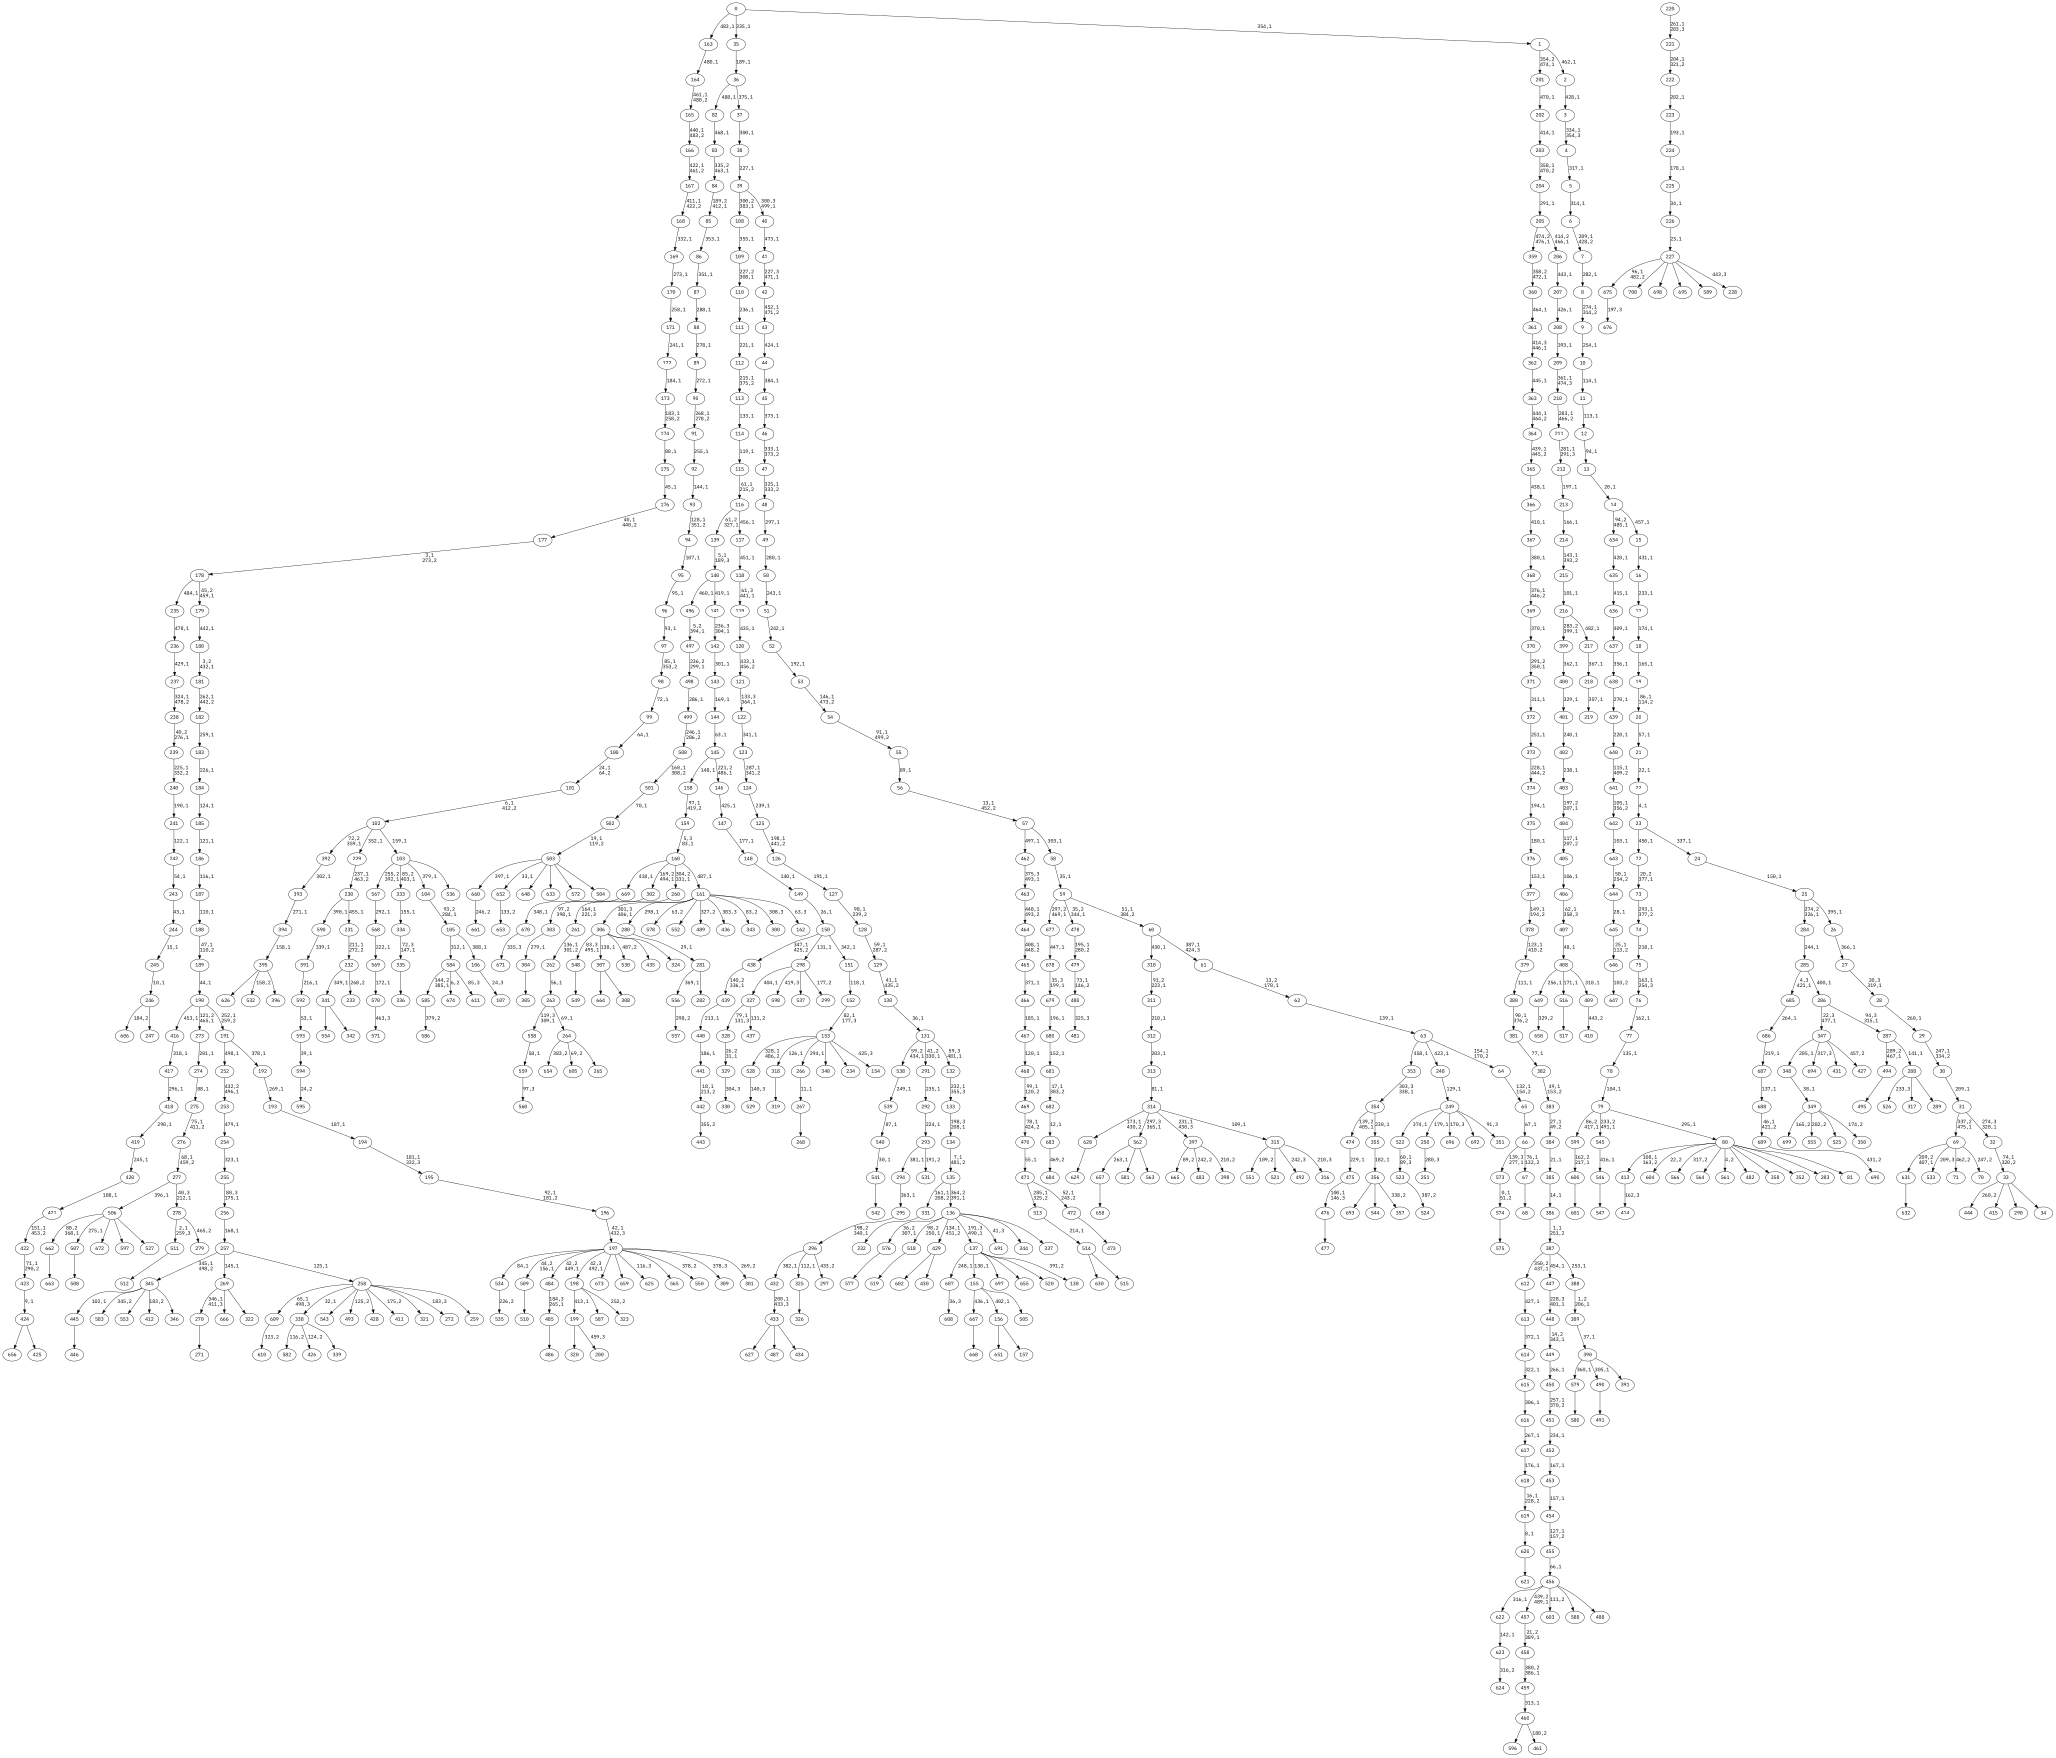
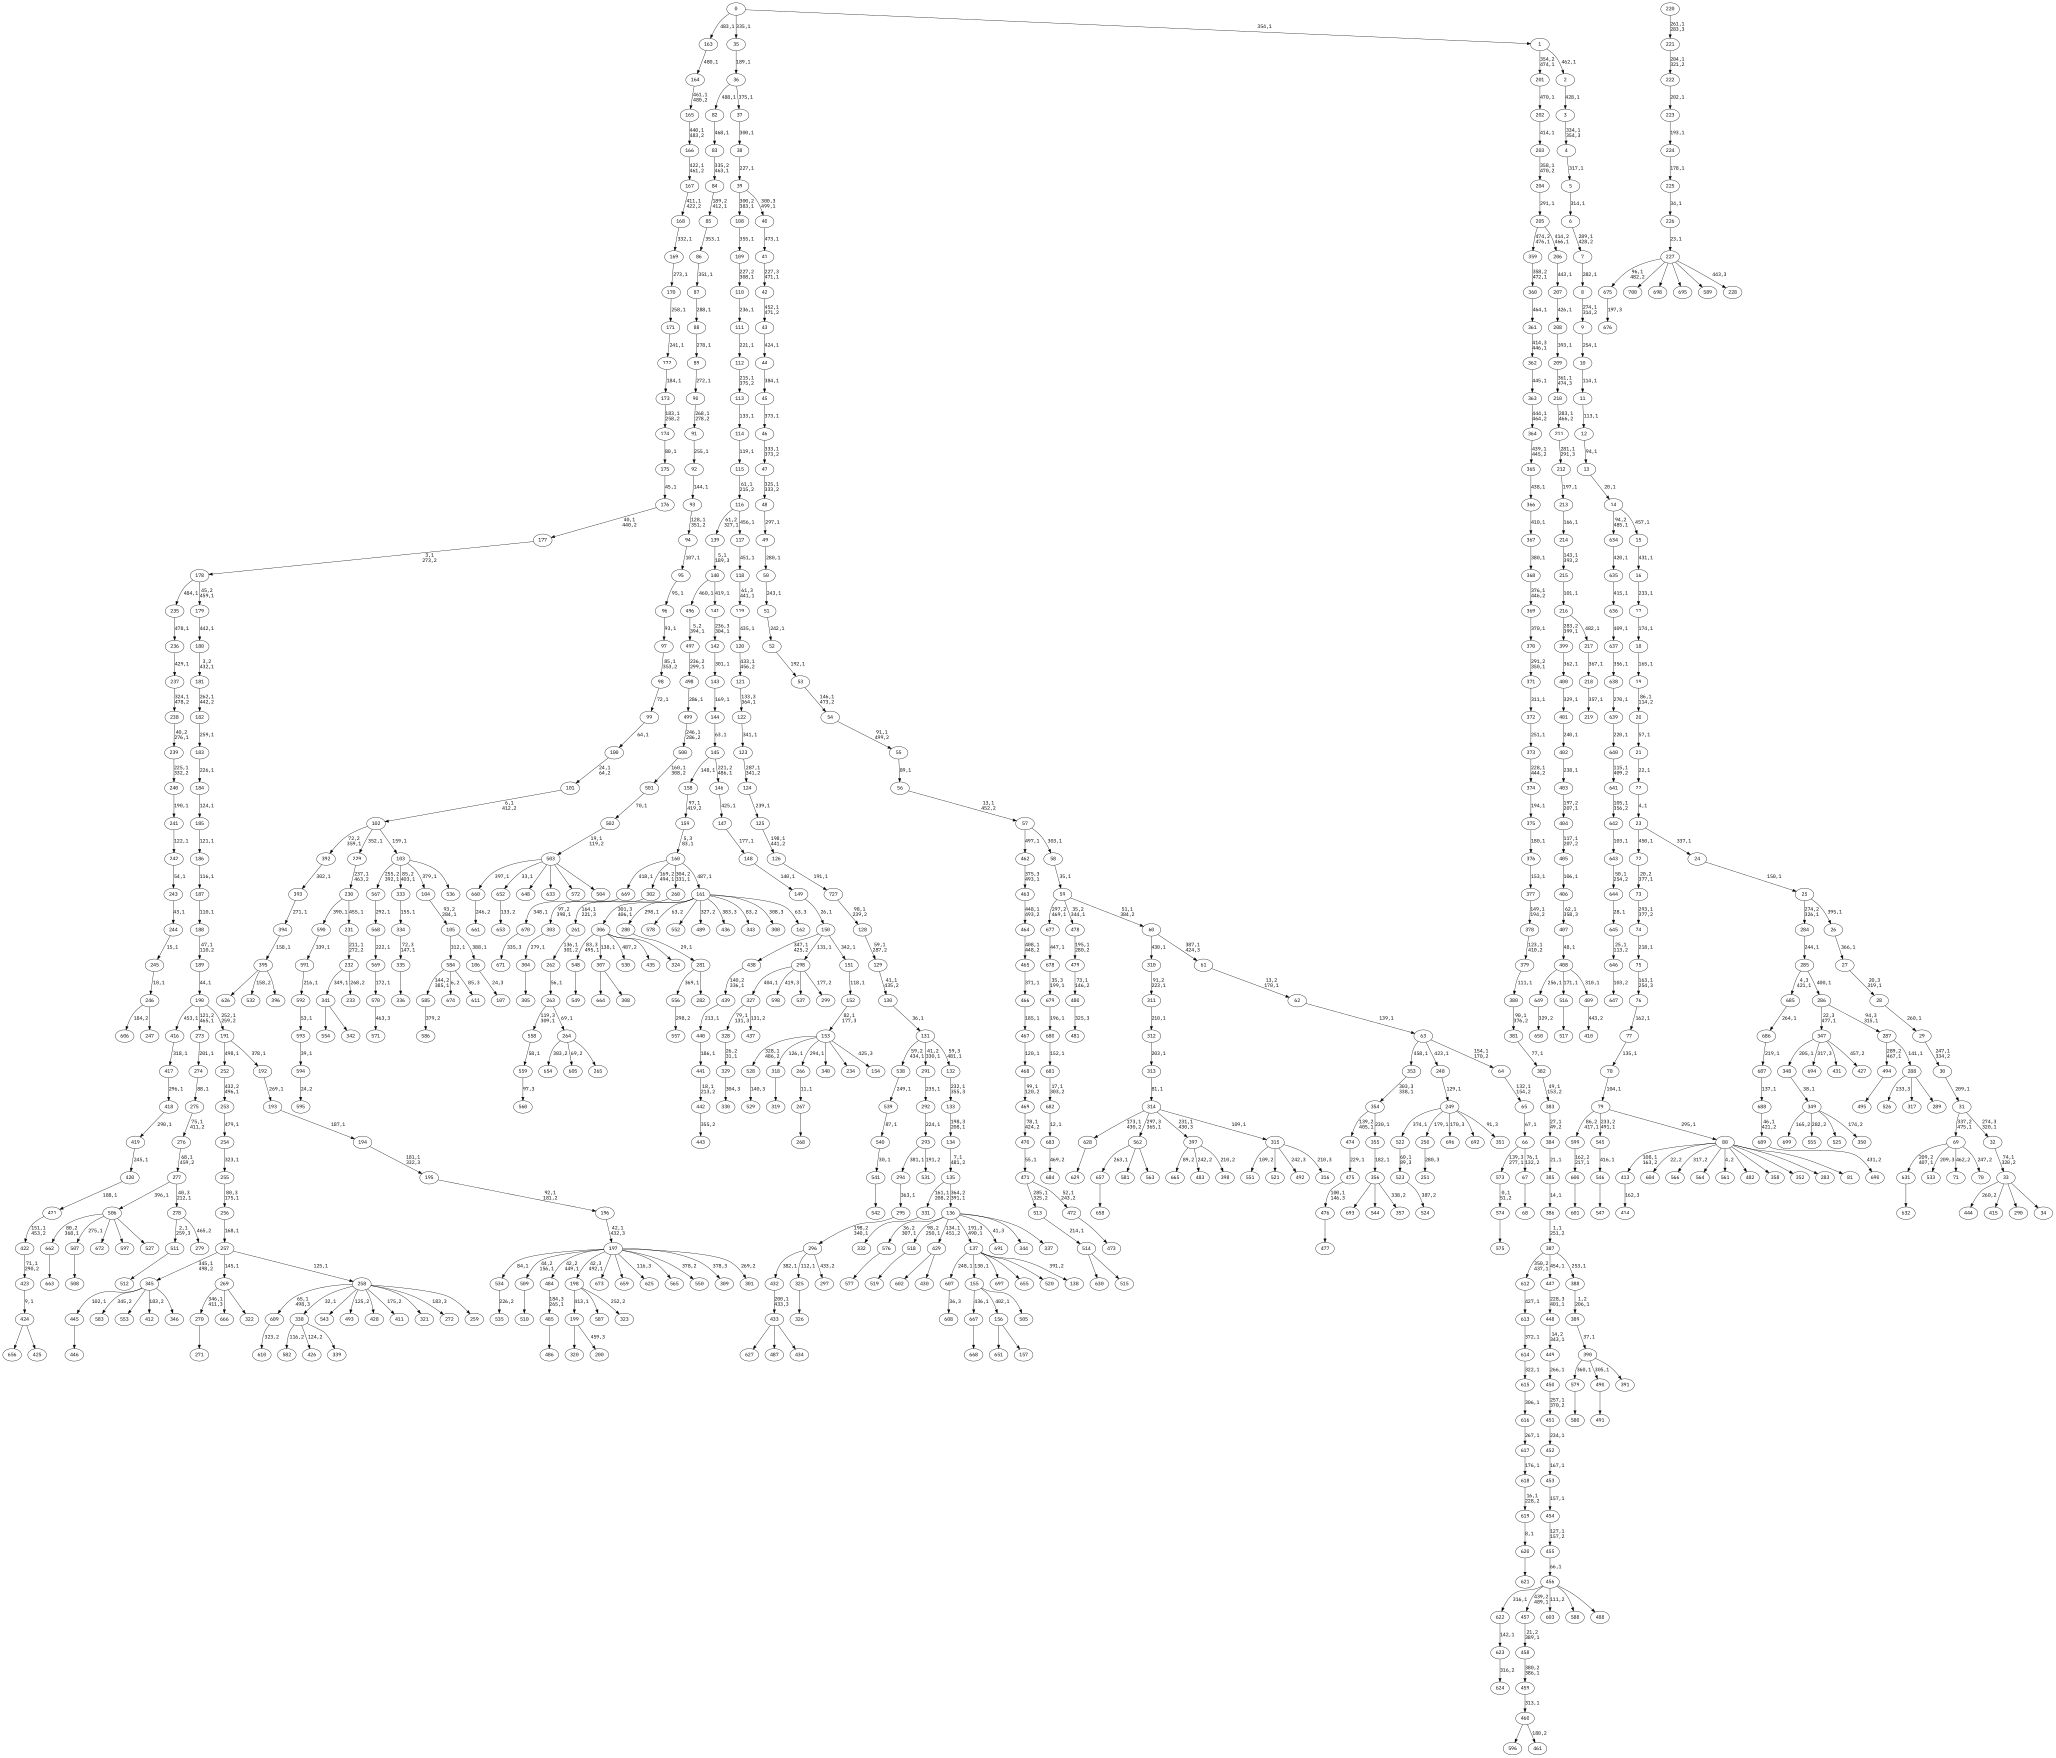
node "127": label "127" -> "727"
